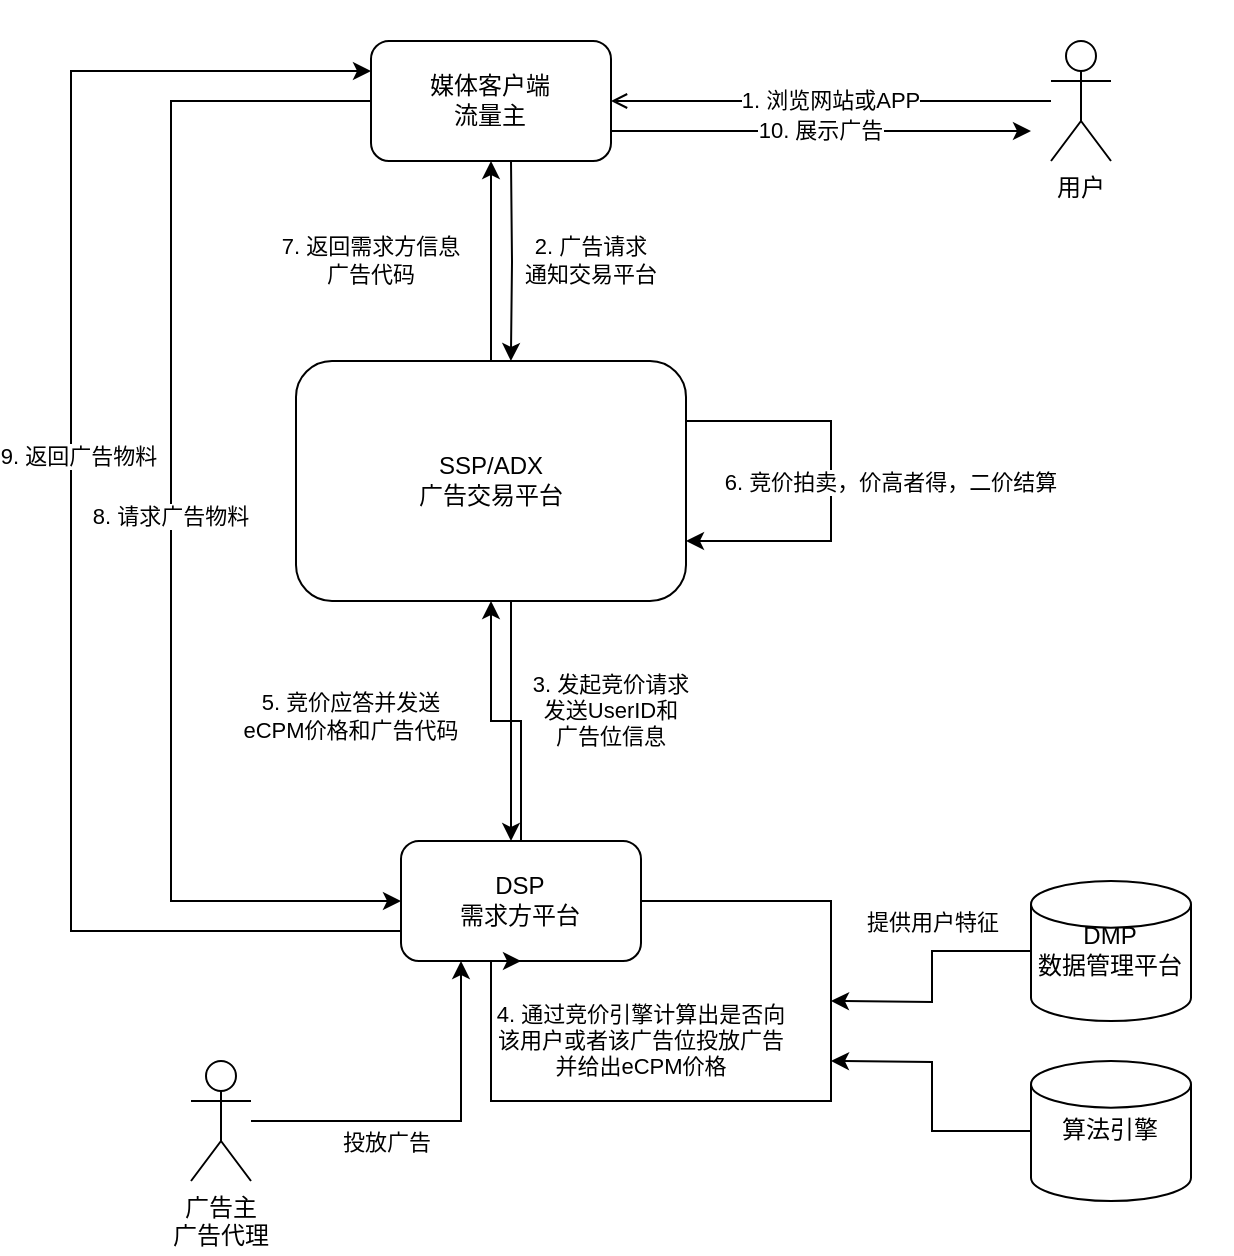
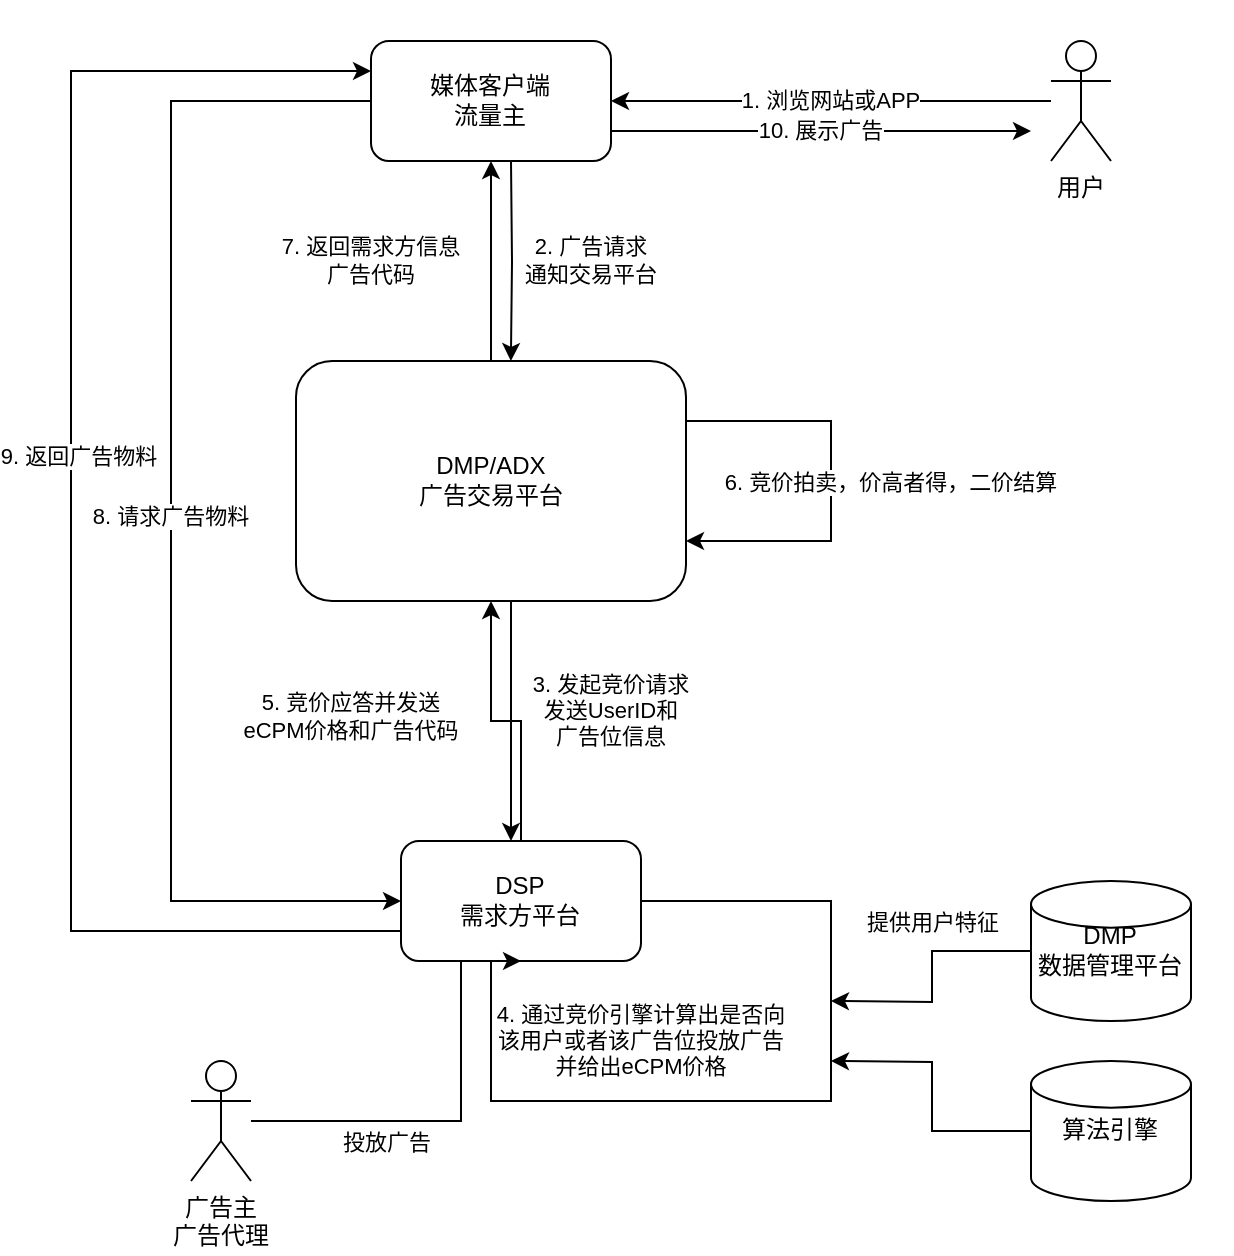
edge "用户" -> "媒体客户端 流量主": arrowhead open -> classic
node "SSP/ADX 广告交易平台": label "SSP/ADX 广告交易平台" -> "DMP/ADX 广告交易平台"
edge "广告主 广告代理" -> "DSP 需求方平台": arrowhead classic -> none
